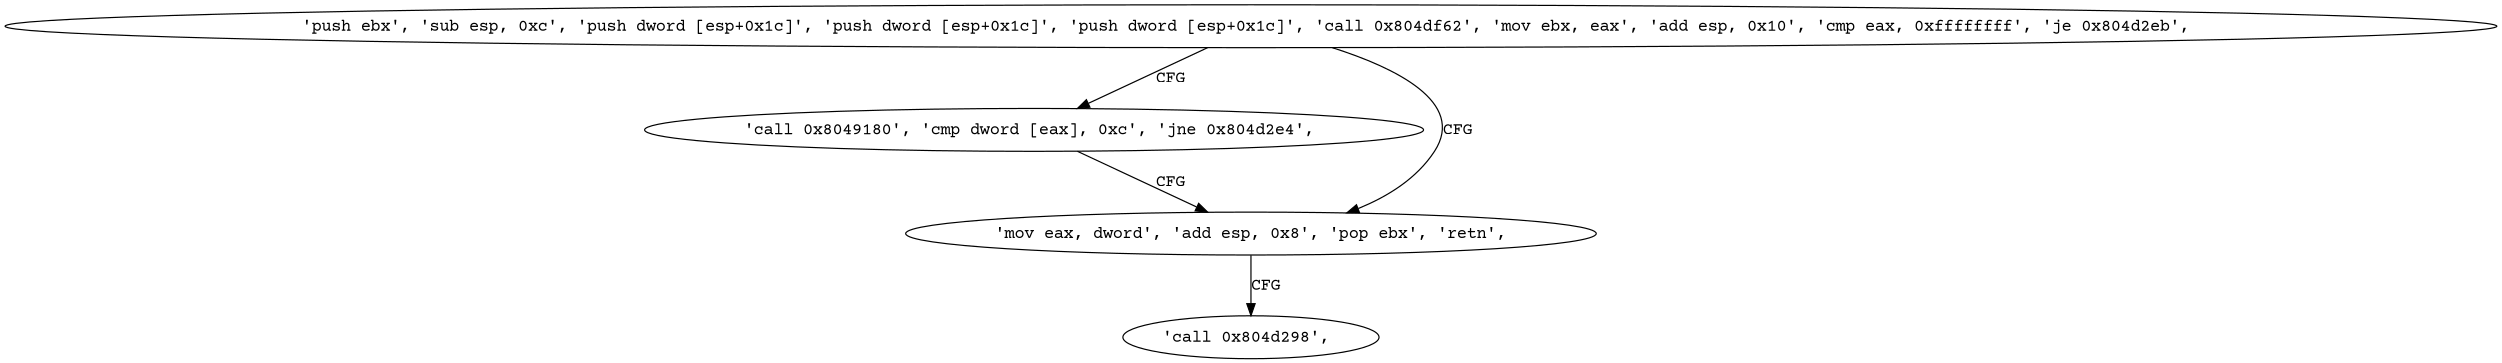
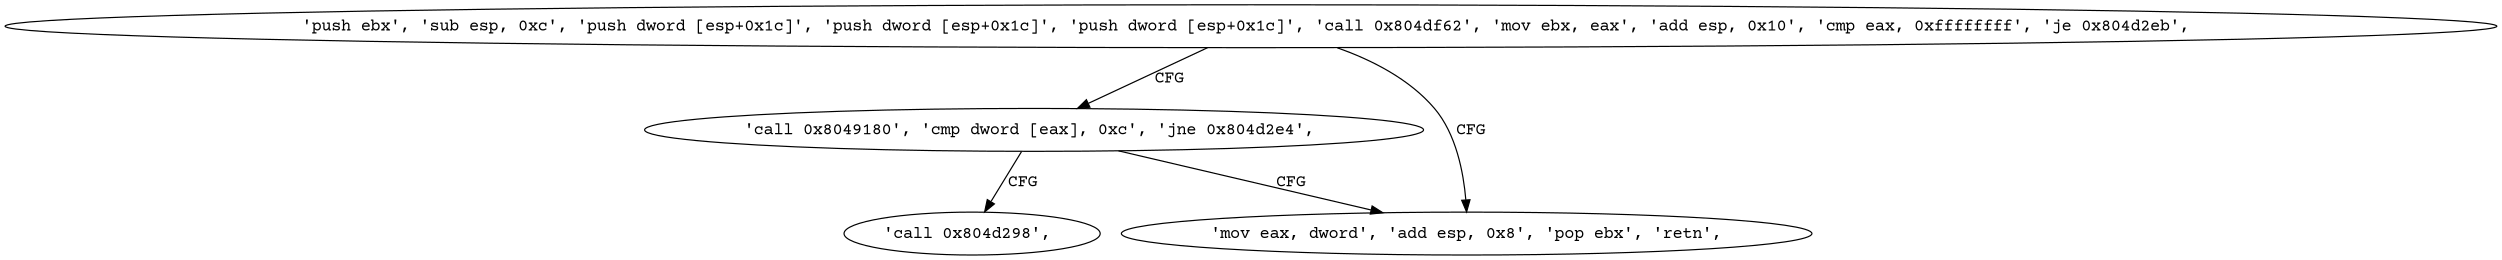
edge "'mov eax, dword', 'add esp, 0x8', 'pop ebx', 'retn'," -> "'call 0x804d298',": now "'call 0x8049180', 'cmp dword [eax], 0xc', 'jne 0x804d2e4'," -> "'call 0x804d298',"
